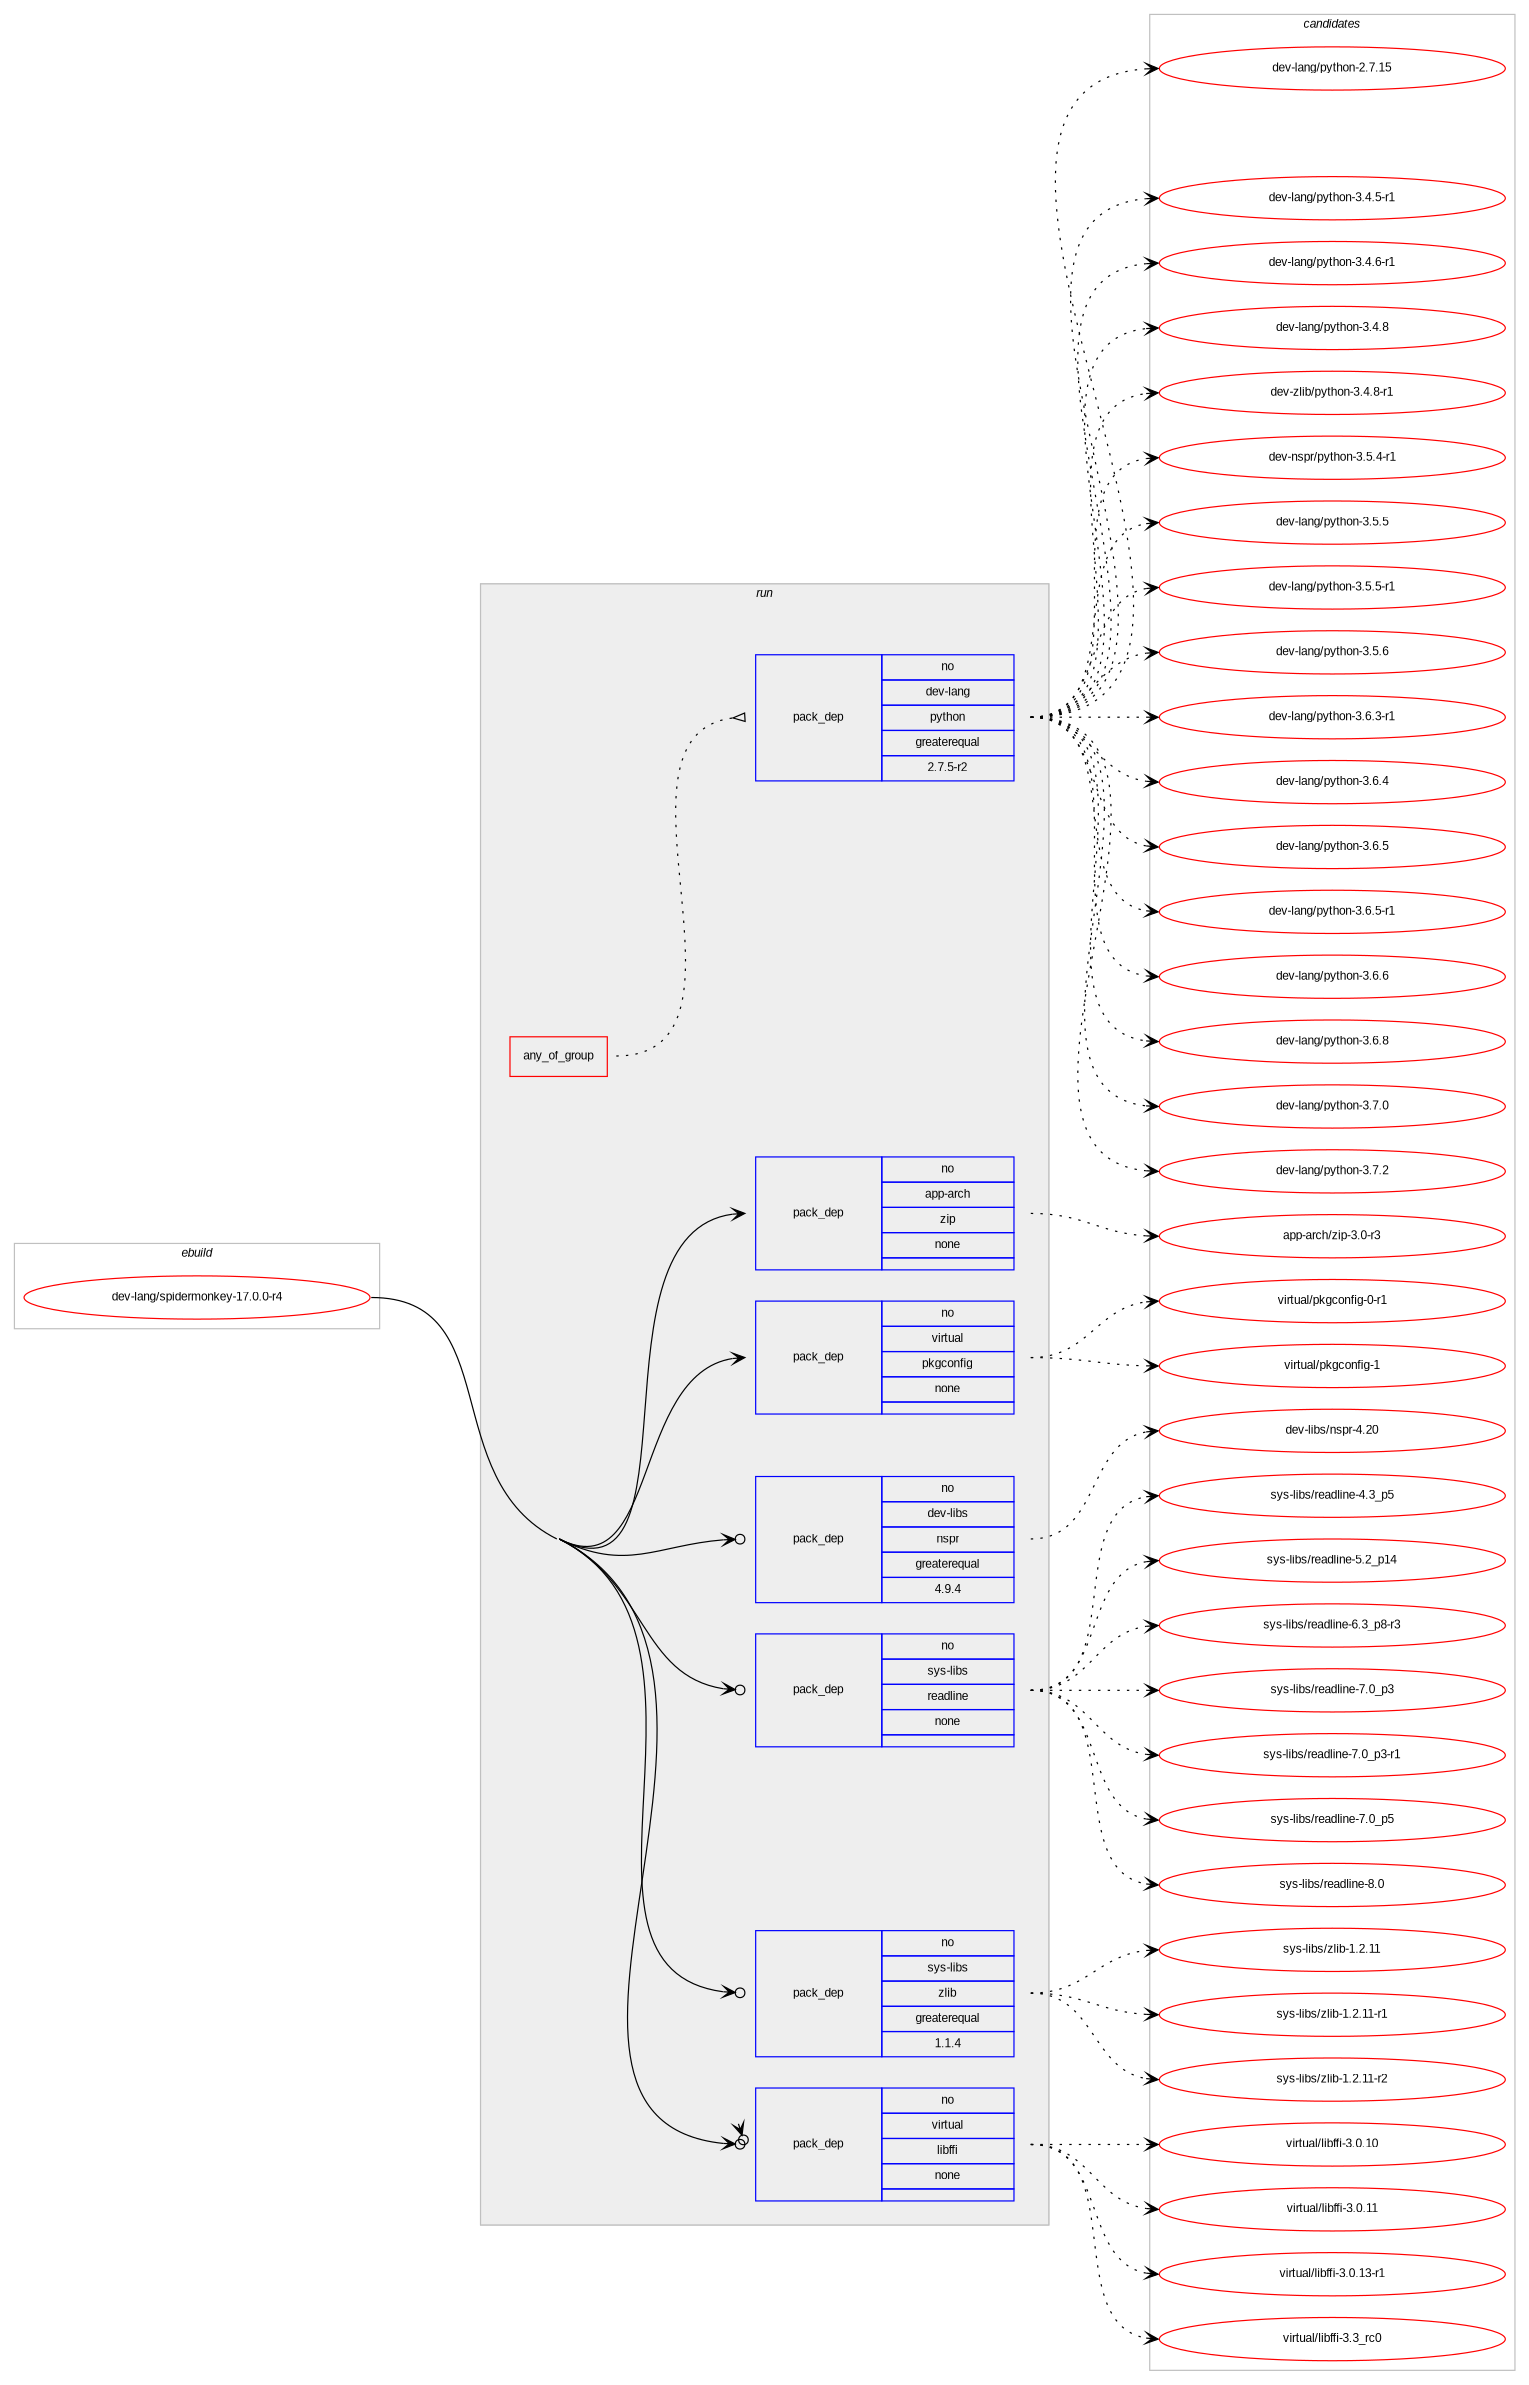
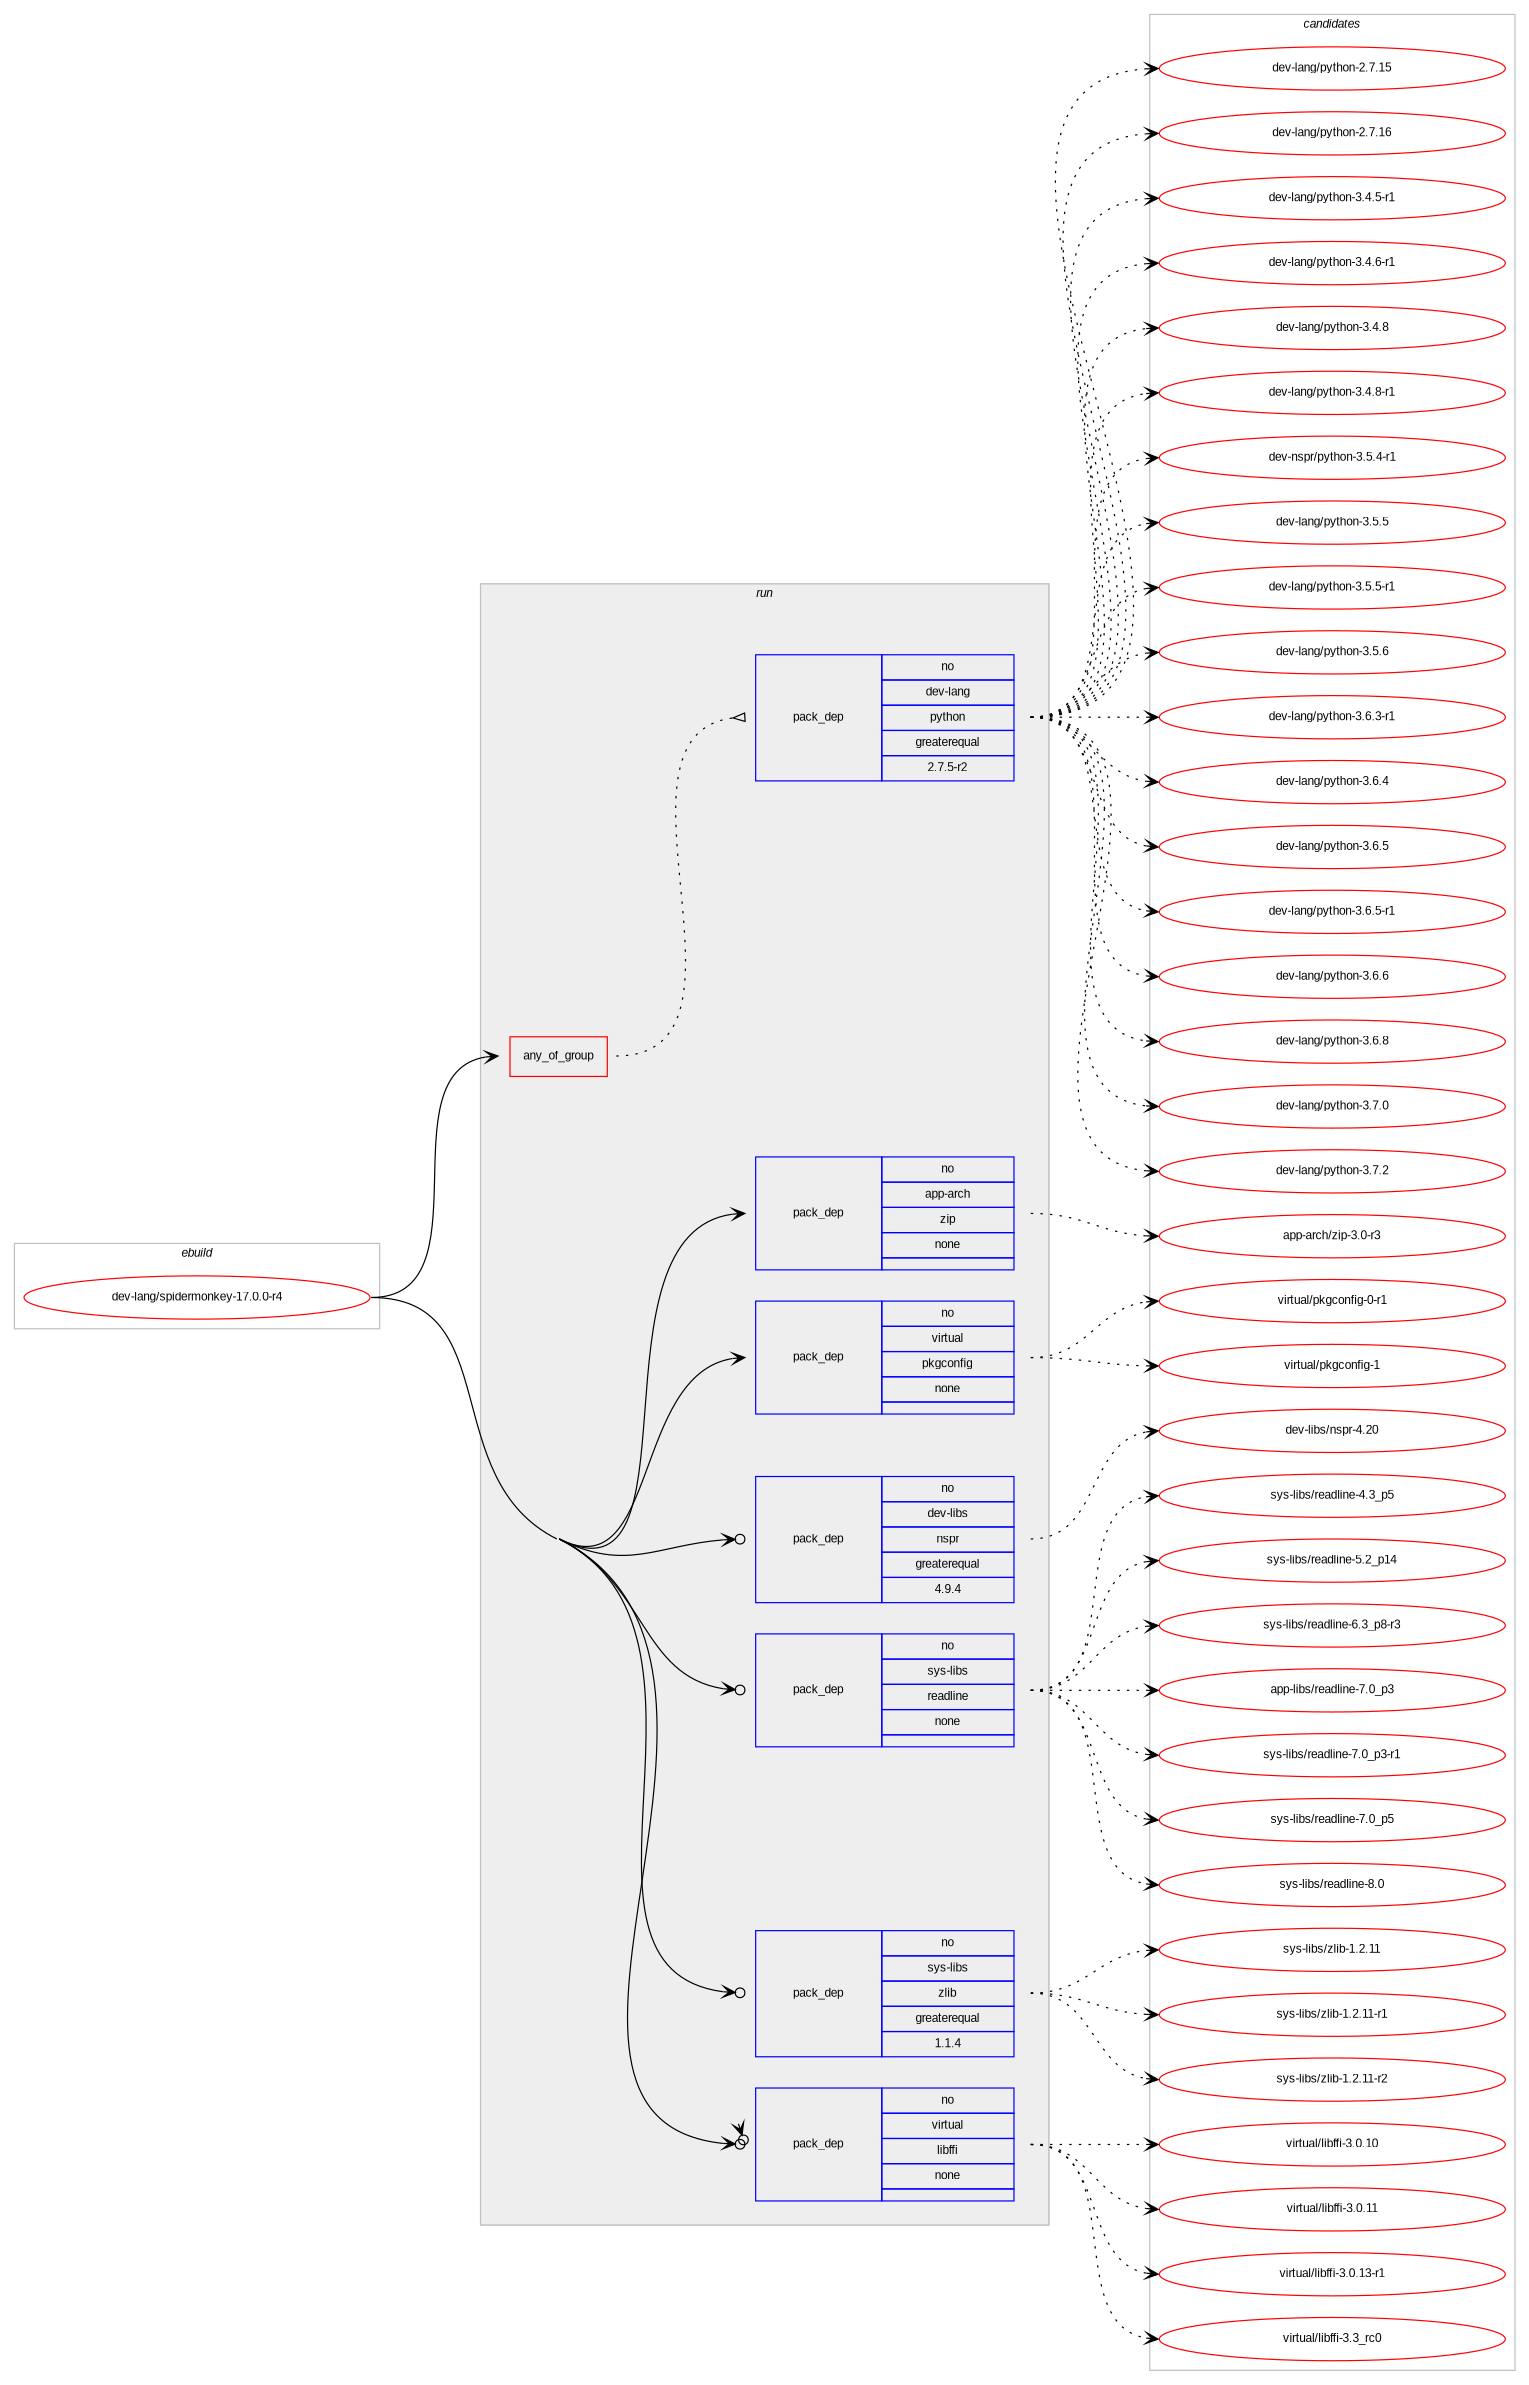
node "dev-lang/python-2.7.16": added
node "dev-zlib/python-3.4.8-r1": label "dev-zlib/python-3.4.8-r1" -> "dev-lang/python-3.4.8-r1"
edge "dev-lang/spidermonkey-17.0.0-r4" -> "any_of_group": added
node "sys-libs/readline-7.0_p3": label "sys-libs/readline-7.0_p3" -> "app-libs/readline-7.0_p3"
